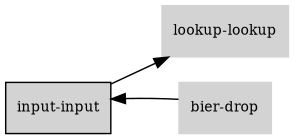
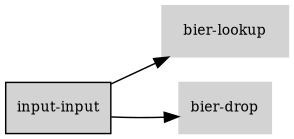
node "lookup-lookup": label "lookup-lookup" -> "bier-lookup"
edge "bier-drop" -> "input-input": reversed
